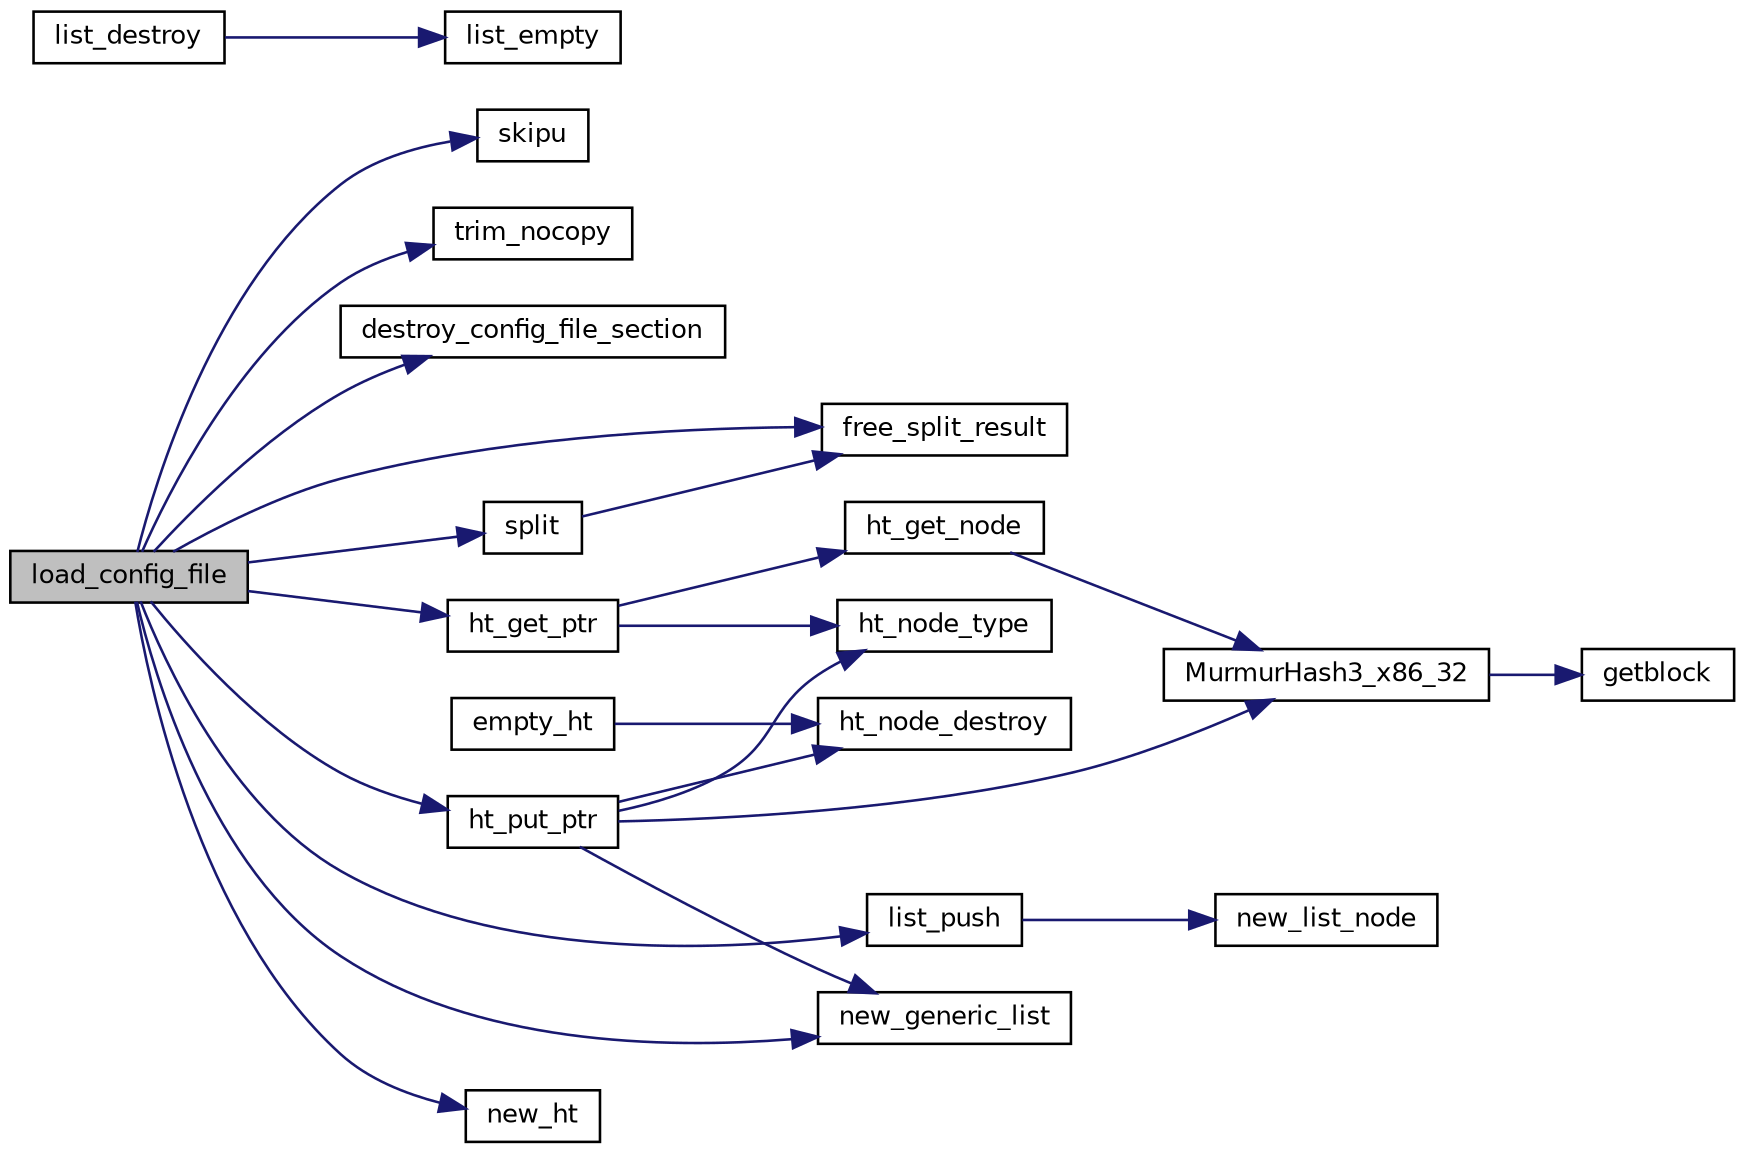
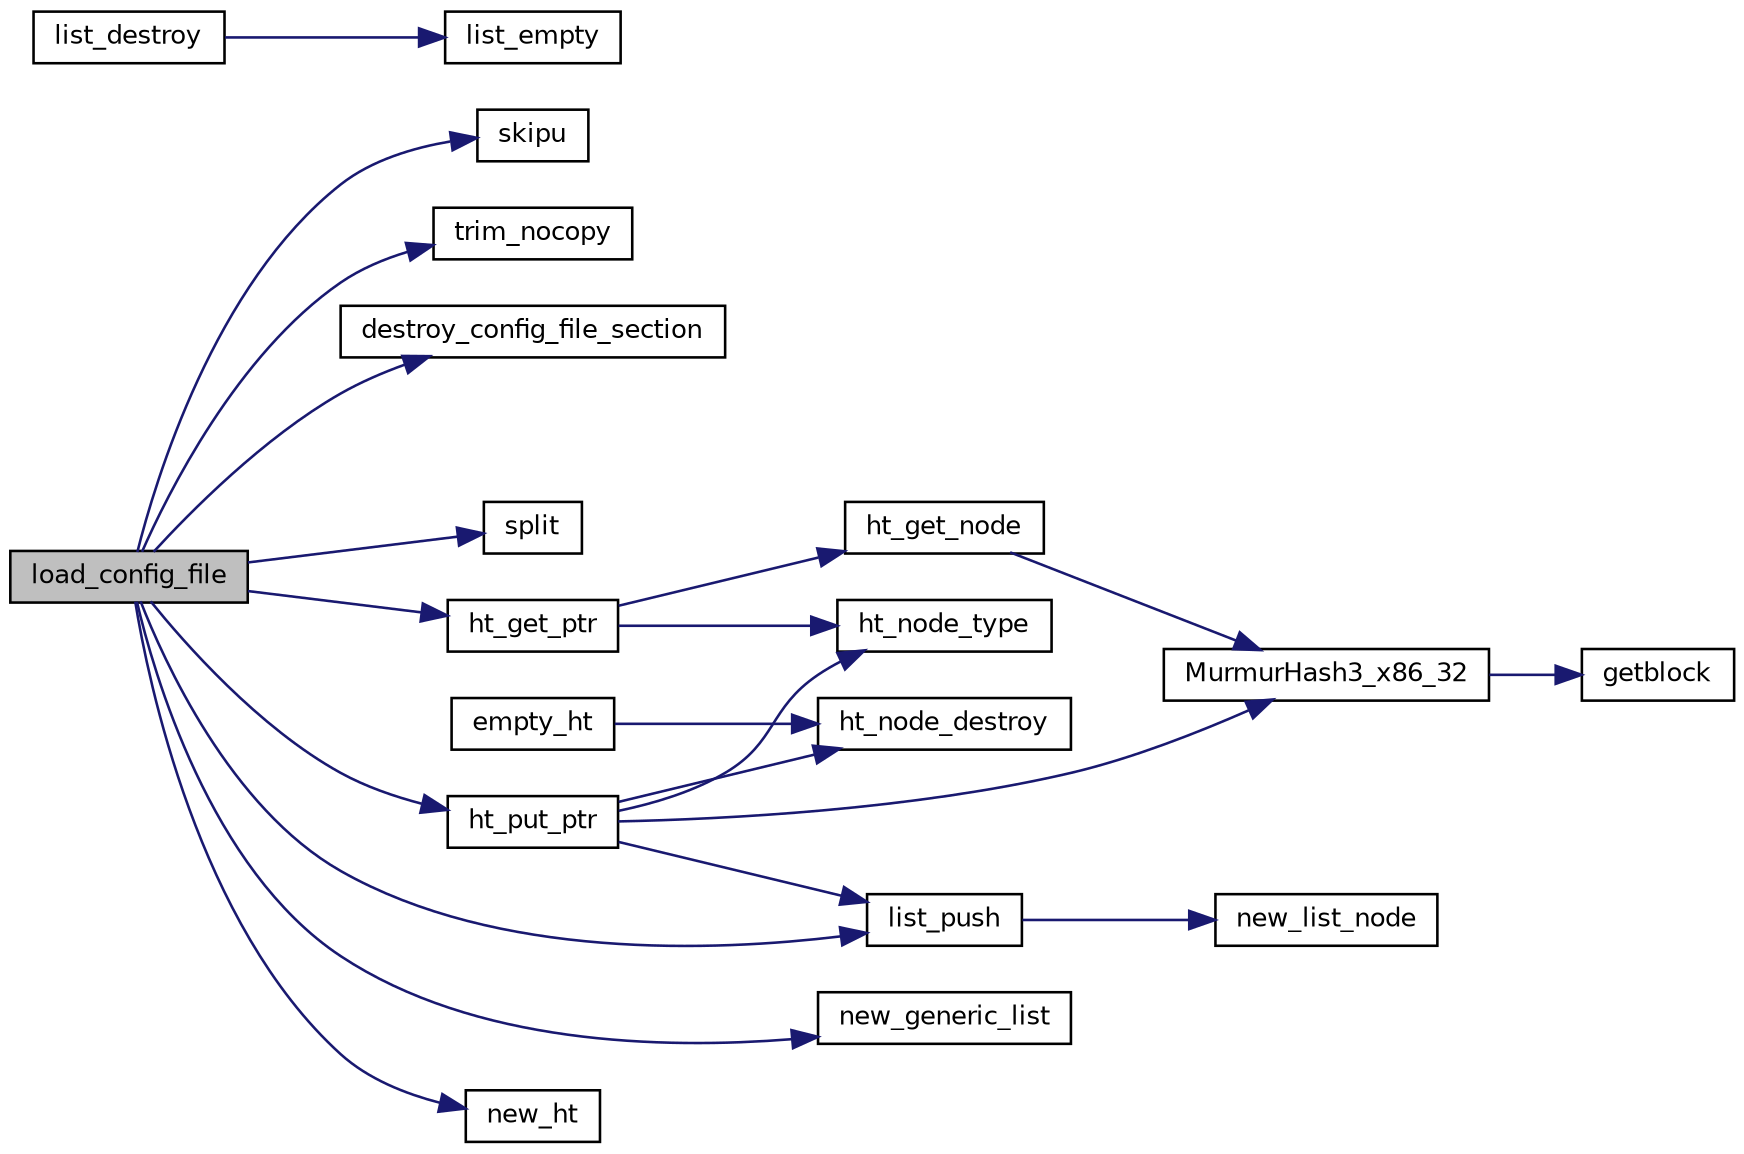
node "free_split_result": removed
edge "ht_put_ptr" -> "new_generic_list": now "ht_put_ptr" -> "list_push"
